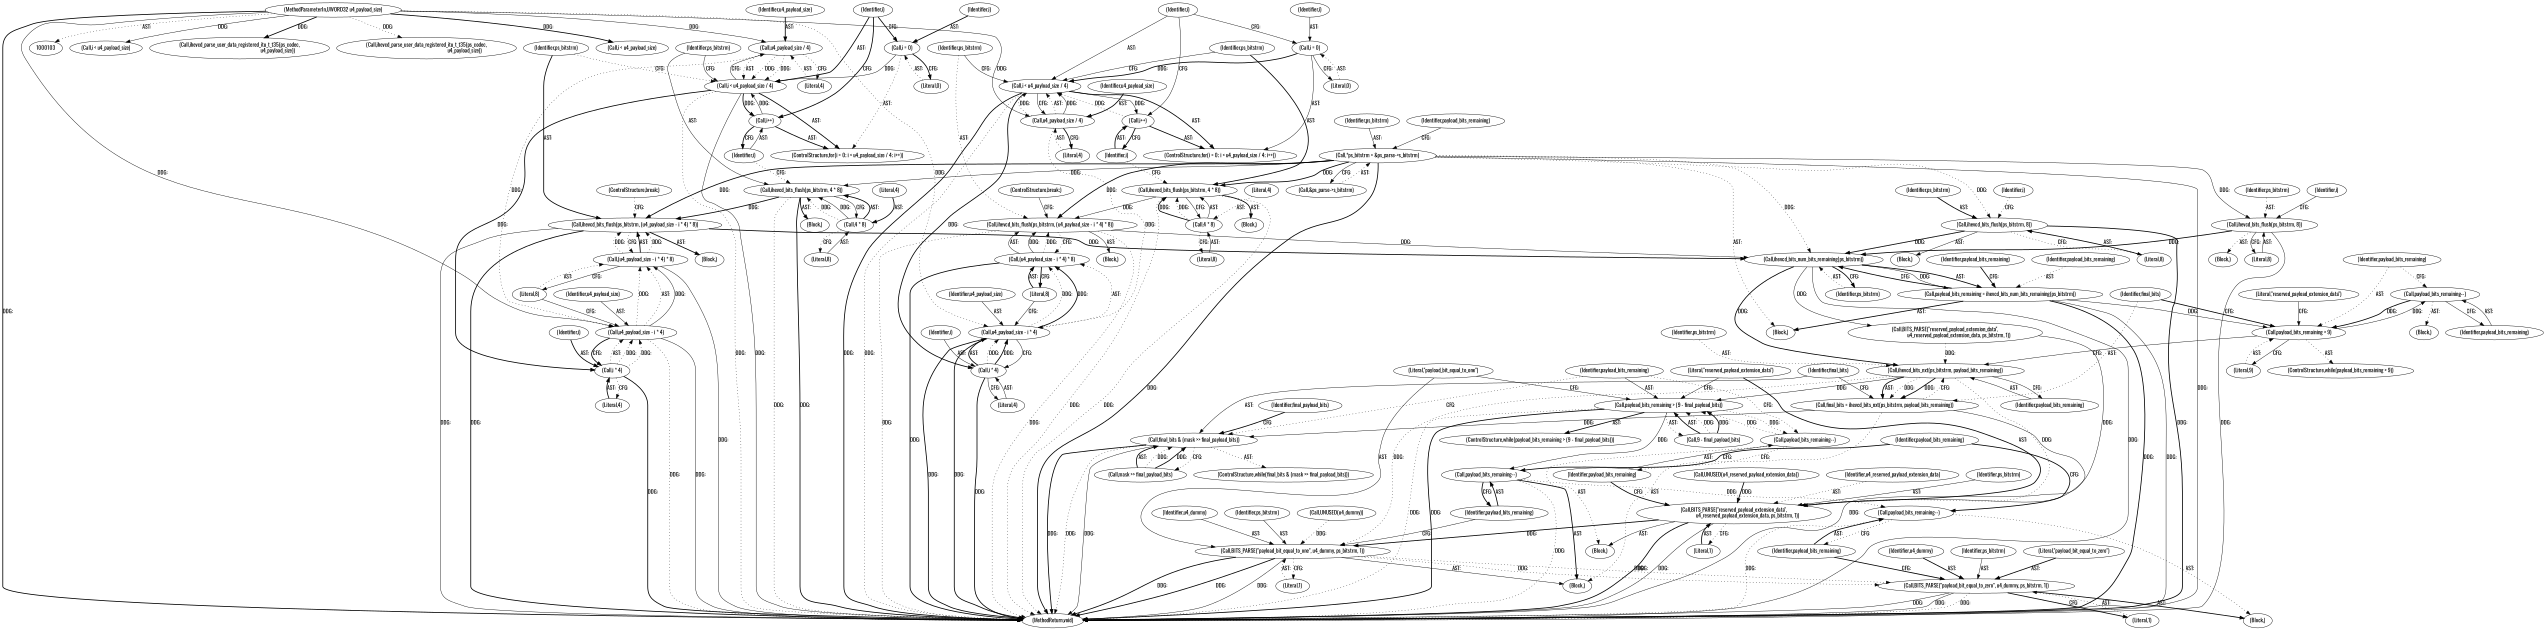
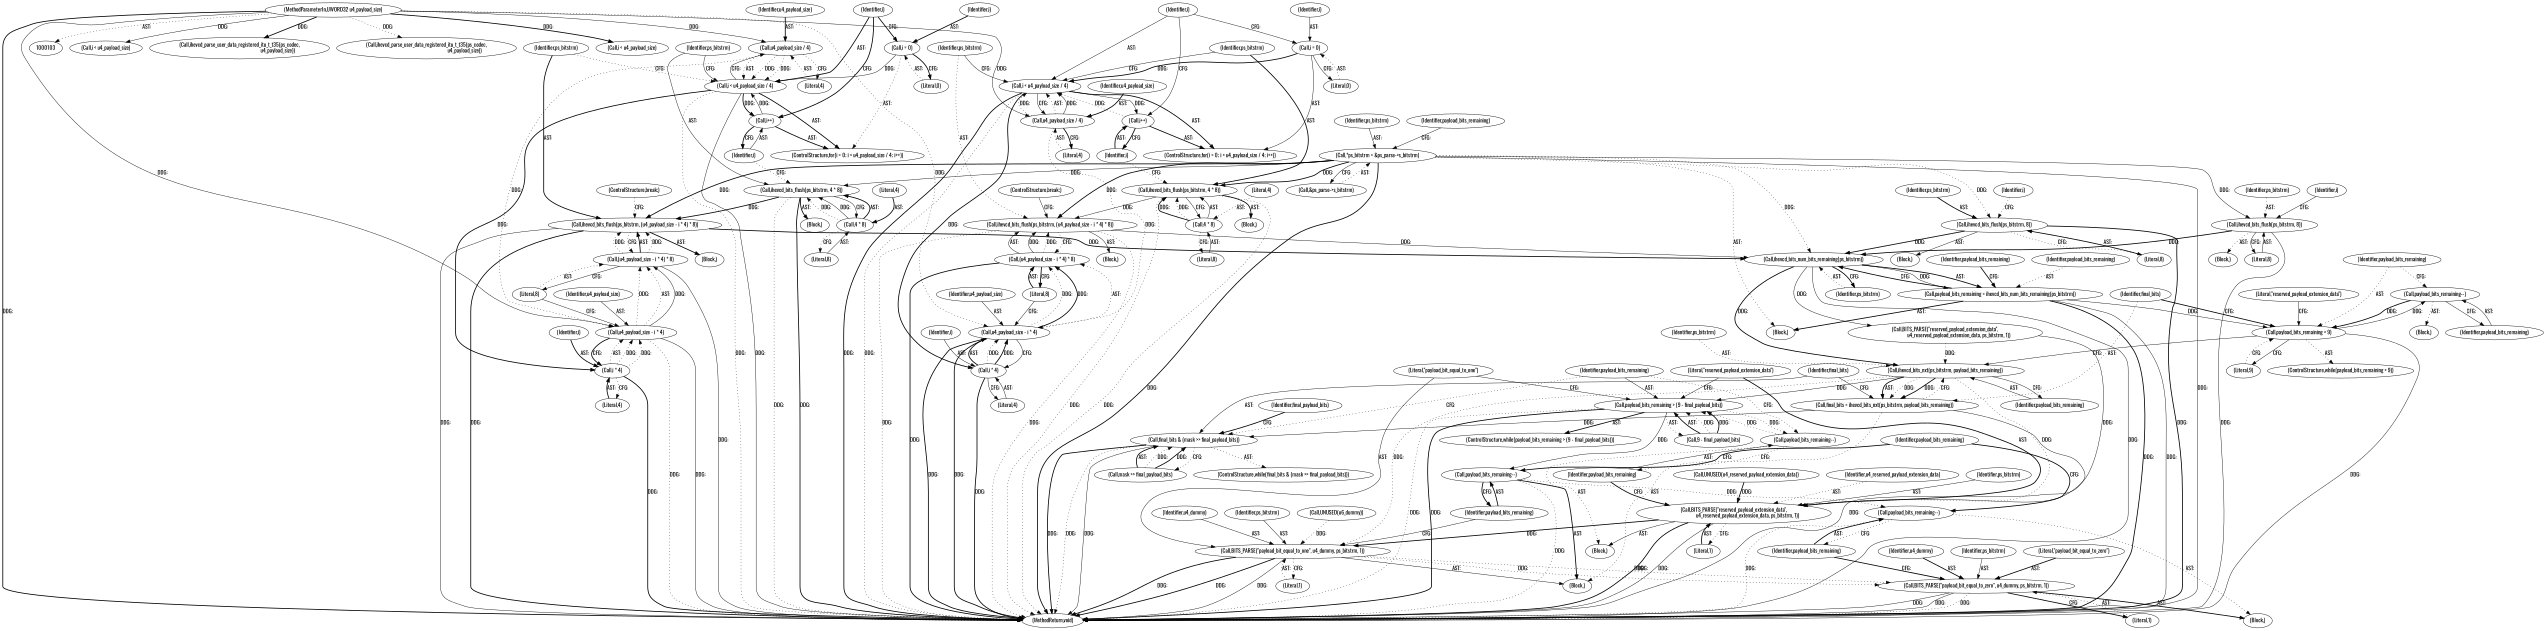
edge "(Literal,9)" -> "(Call,payload_bits_remaining > 9)": label "AST: " -> "CFG: "
node "(Call,UNUSED(u4_dummy))": label "(Call,UNUSED(u4_dummy))" -> "(Call,UNUSED(u6_dummy))"
edge "(Call,payload_bits_remaining > 9)" -> "(MethodReturn,void)": added, label "DDG:"
